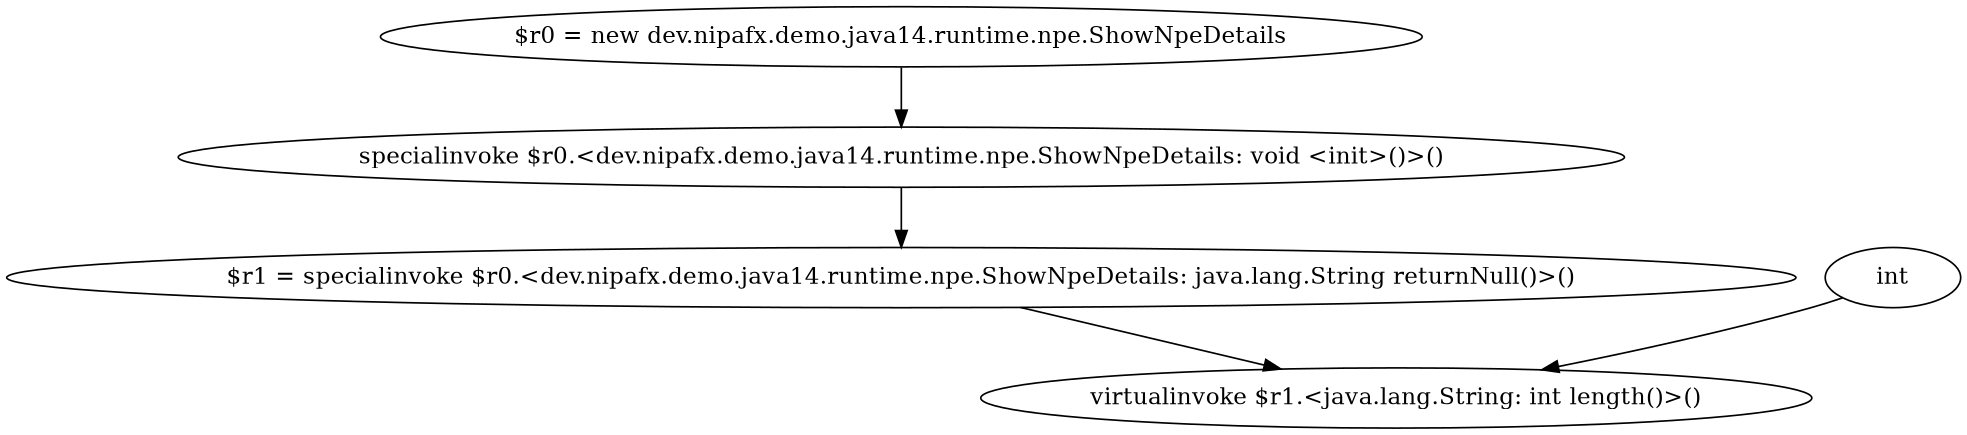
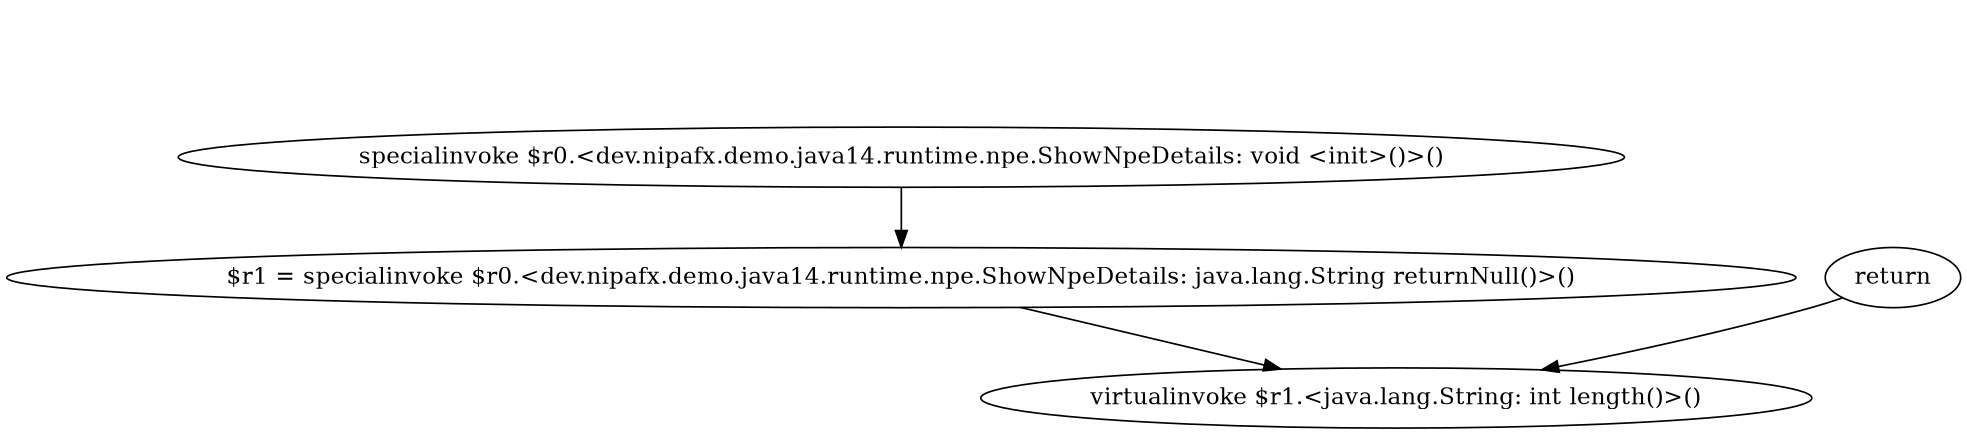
node "$r0 = new dev.nipafx.demo.java14.runtime.npe.ShowNpeDetails": removed
node "int": label "int" -> "return"
